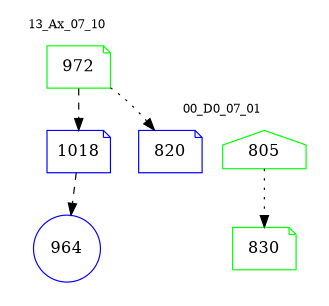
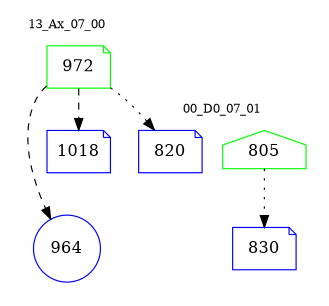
cluster "13_Ax_07_10": label "13_Ax_07_10" -> "13_Ax_07_00"
edge "1018" -> "964": now "972" -> "964"
node "830": color green -> blue
